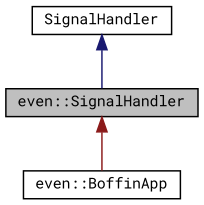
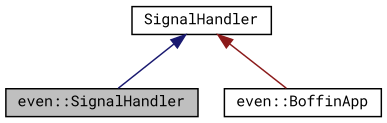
edge "even::BoffinApp" -> "even::SignalHandler": now "even::BoffinApp" -> "SignalHandler"
